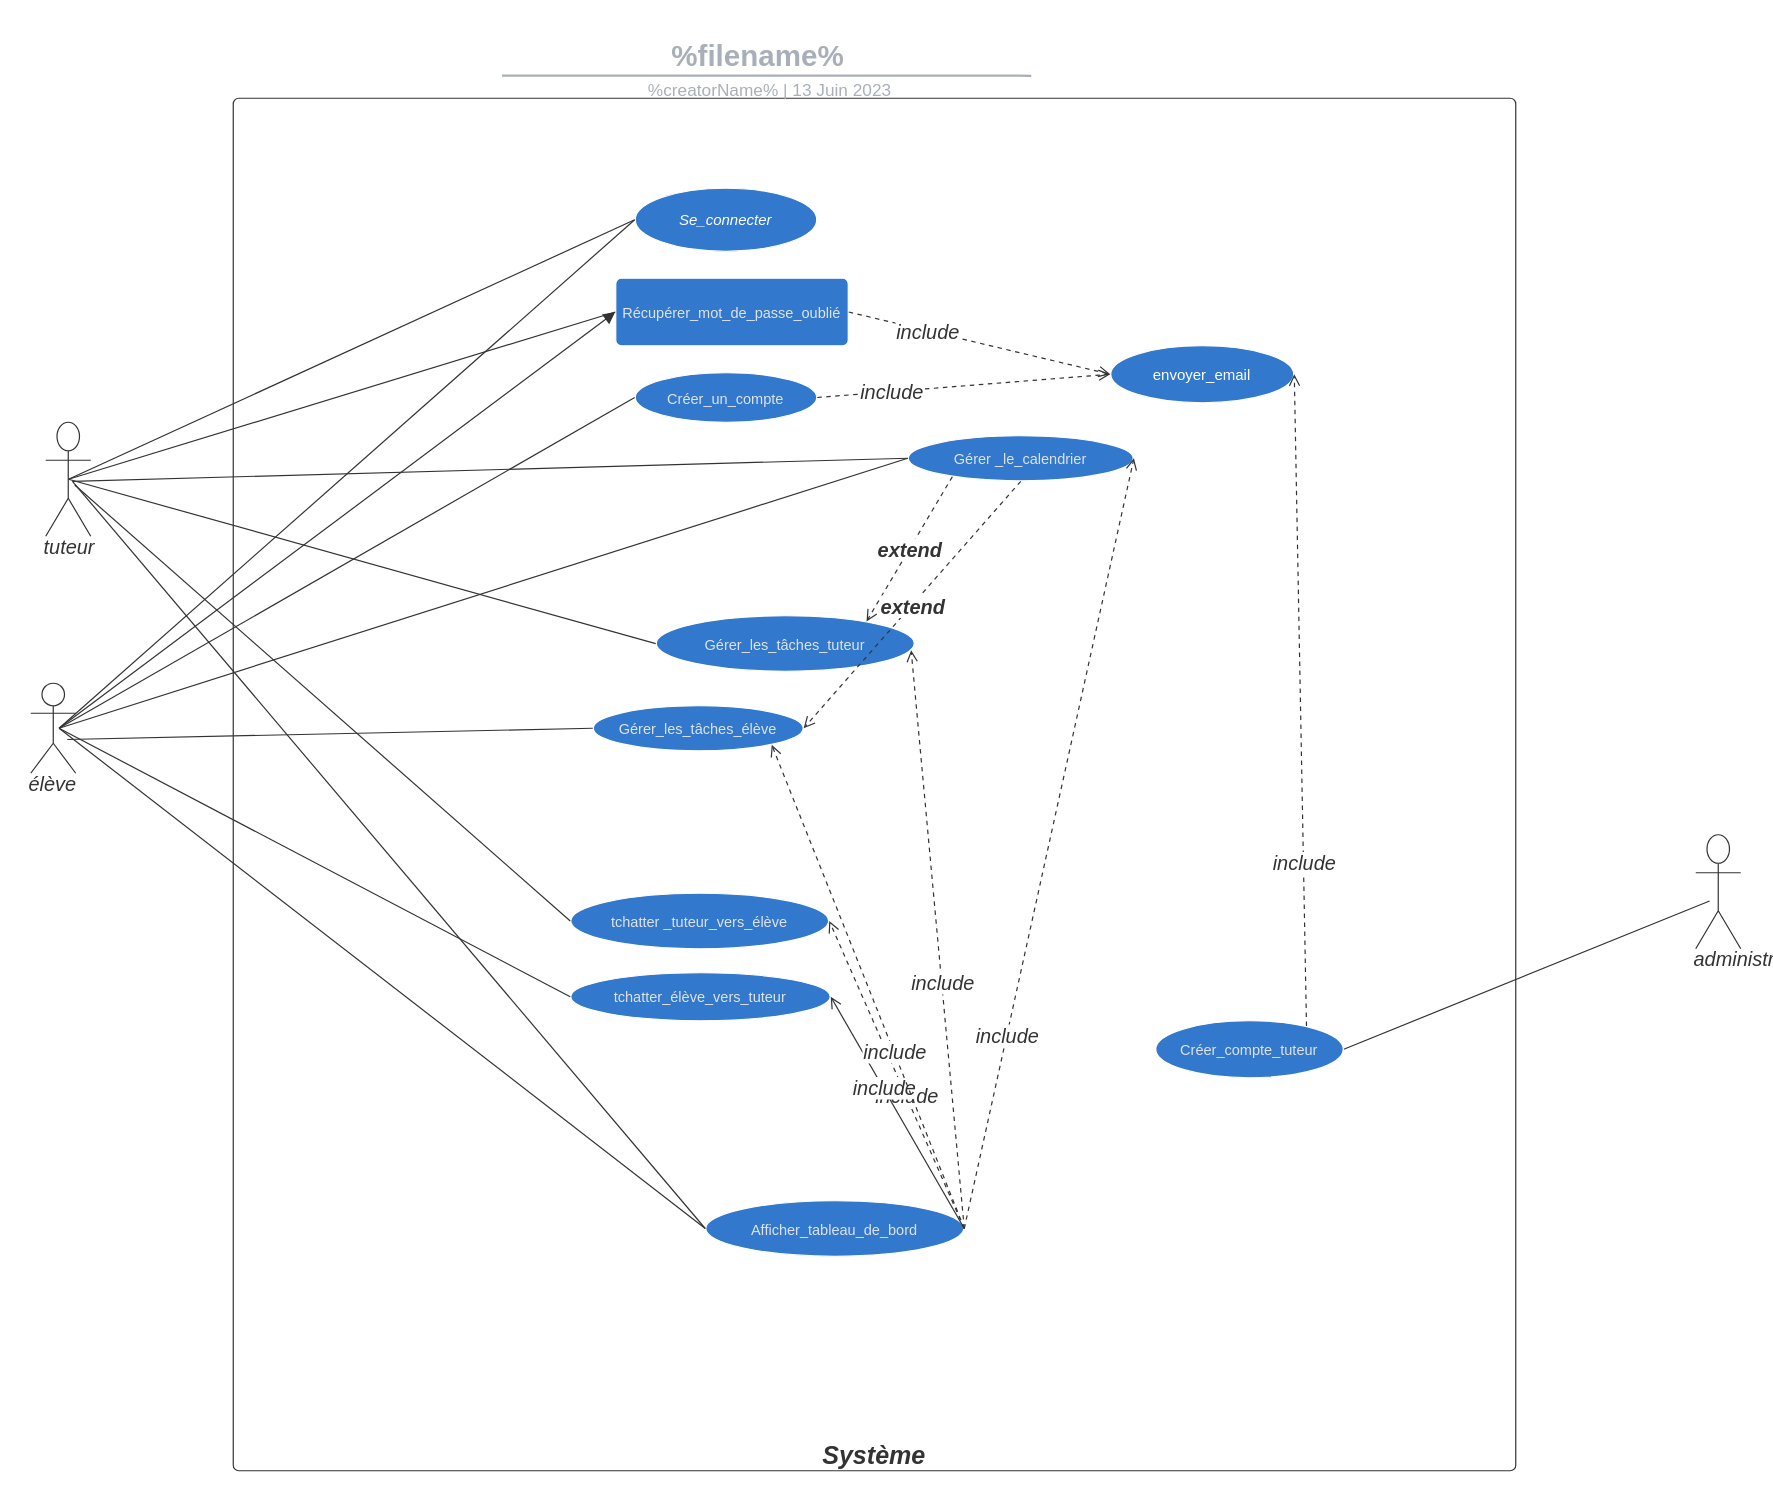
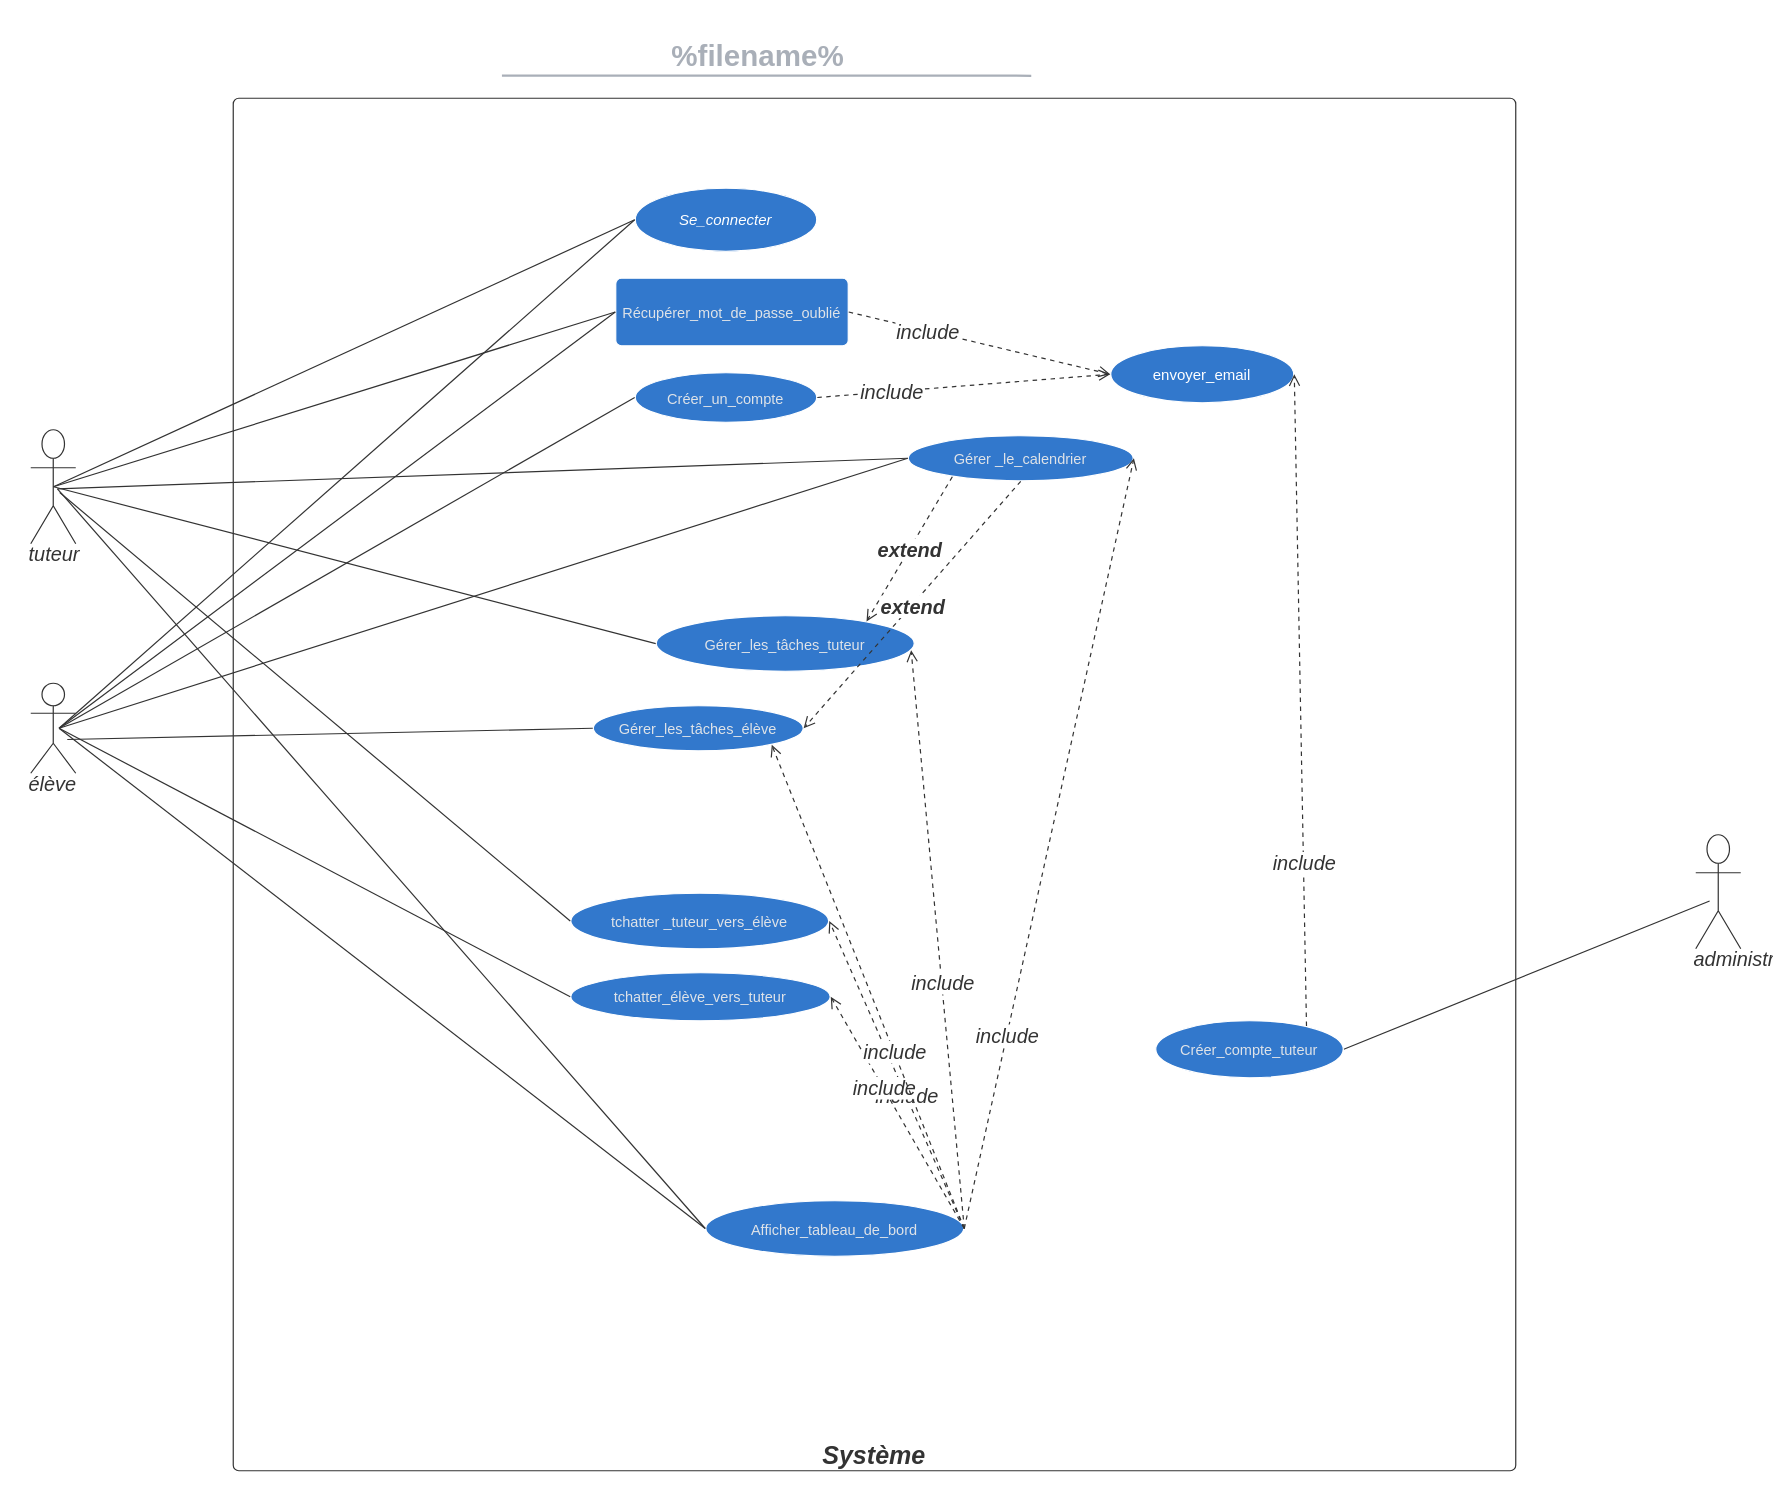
node "%creatorName% | 13 Juin 2023": removed
edge "élève" -> "Récupérer_mot_de_passe_oublié": arrowhead block -> none
node "tuteur": moved (68, 479) -> (53, 487)
edge "Afficher_tableau_de_bord" -> "tchatter_élève_vers_tuteur": style solid -> dashed
